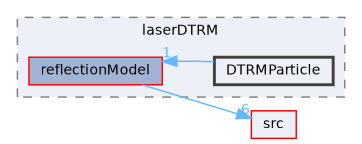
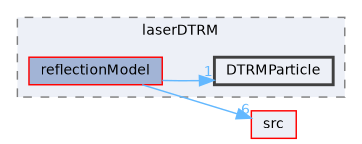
edge "DTRMParticle" -> "reflectionModel": reversed
